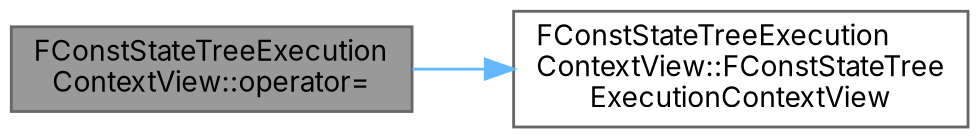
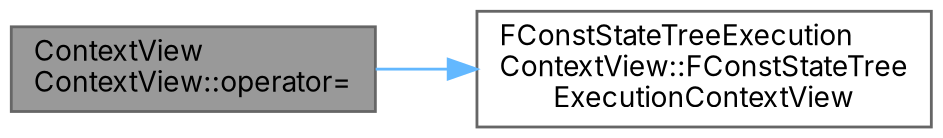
node "FConstStateTreeExecution ContextView::operator=": label "FConstStateTreeExecution ContextView::operator=" -> "ContextView ContextView::operator="
